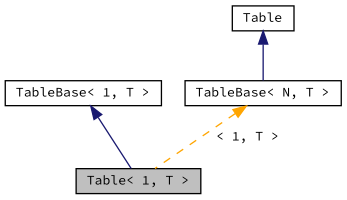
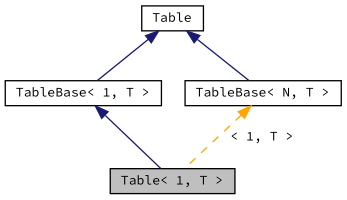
edge "TableBase< 1, T >" -> "Table": added
